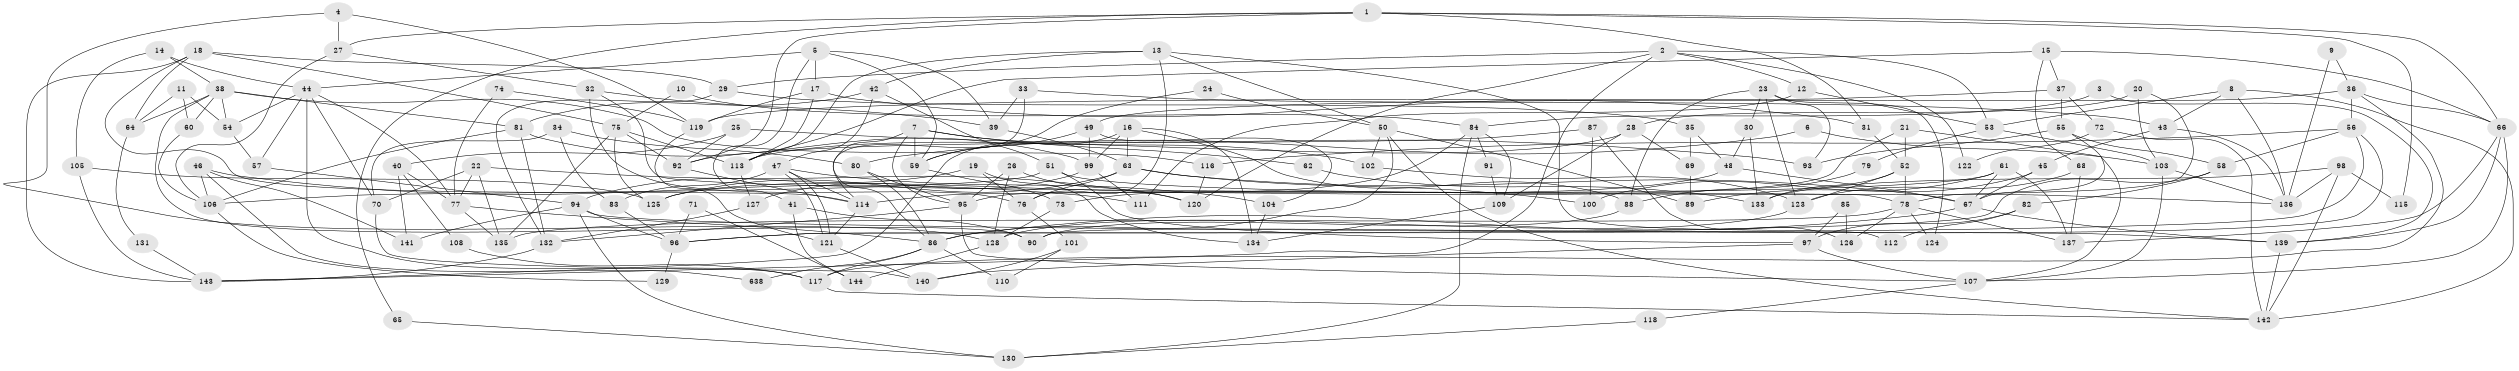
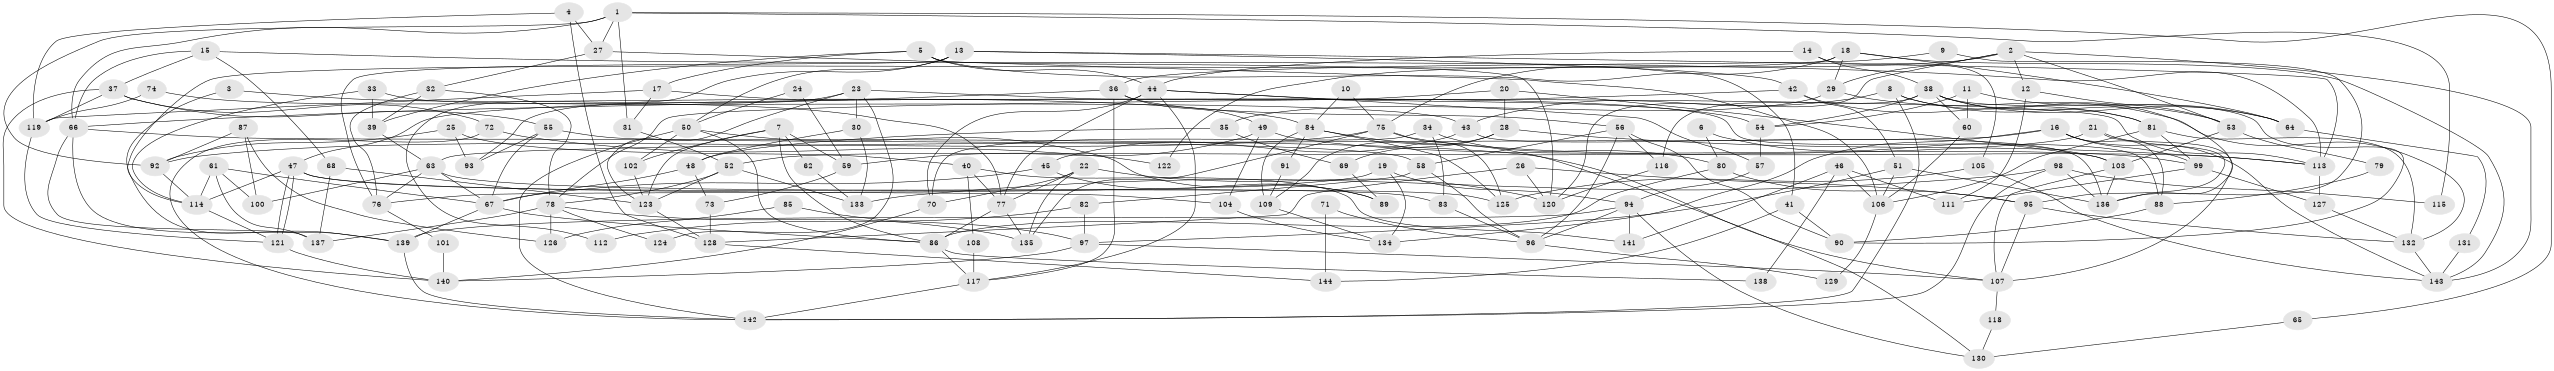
edge "5" -- "59": now "5" -- "120"
edge "7" -- "95": now "7" -- "123"
edge "37" -- "140": added
node "638": label "638" -> "138"
node "110": removed
